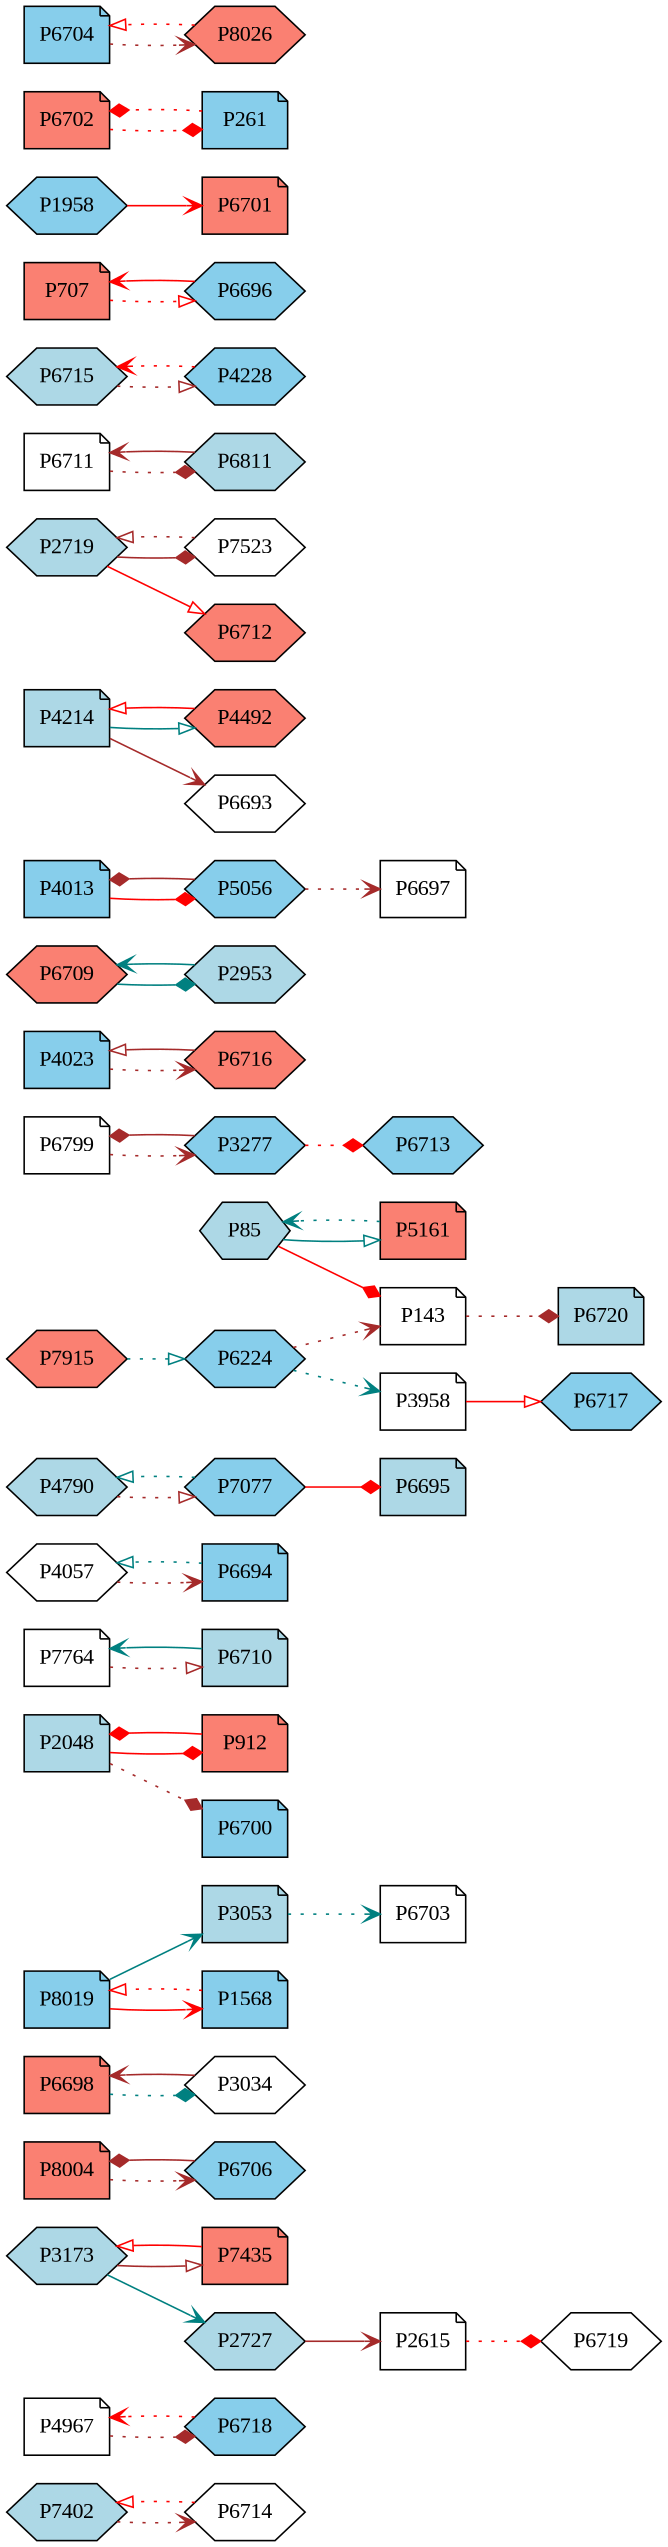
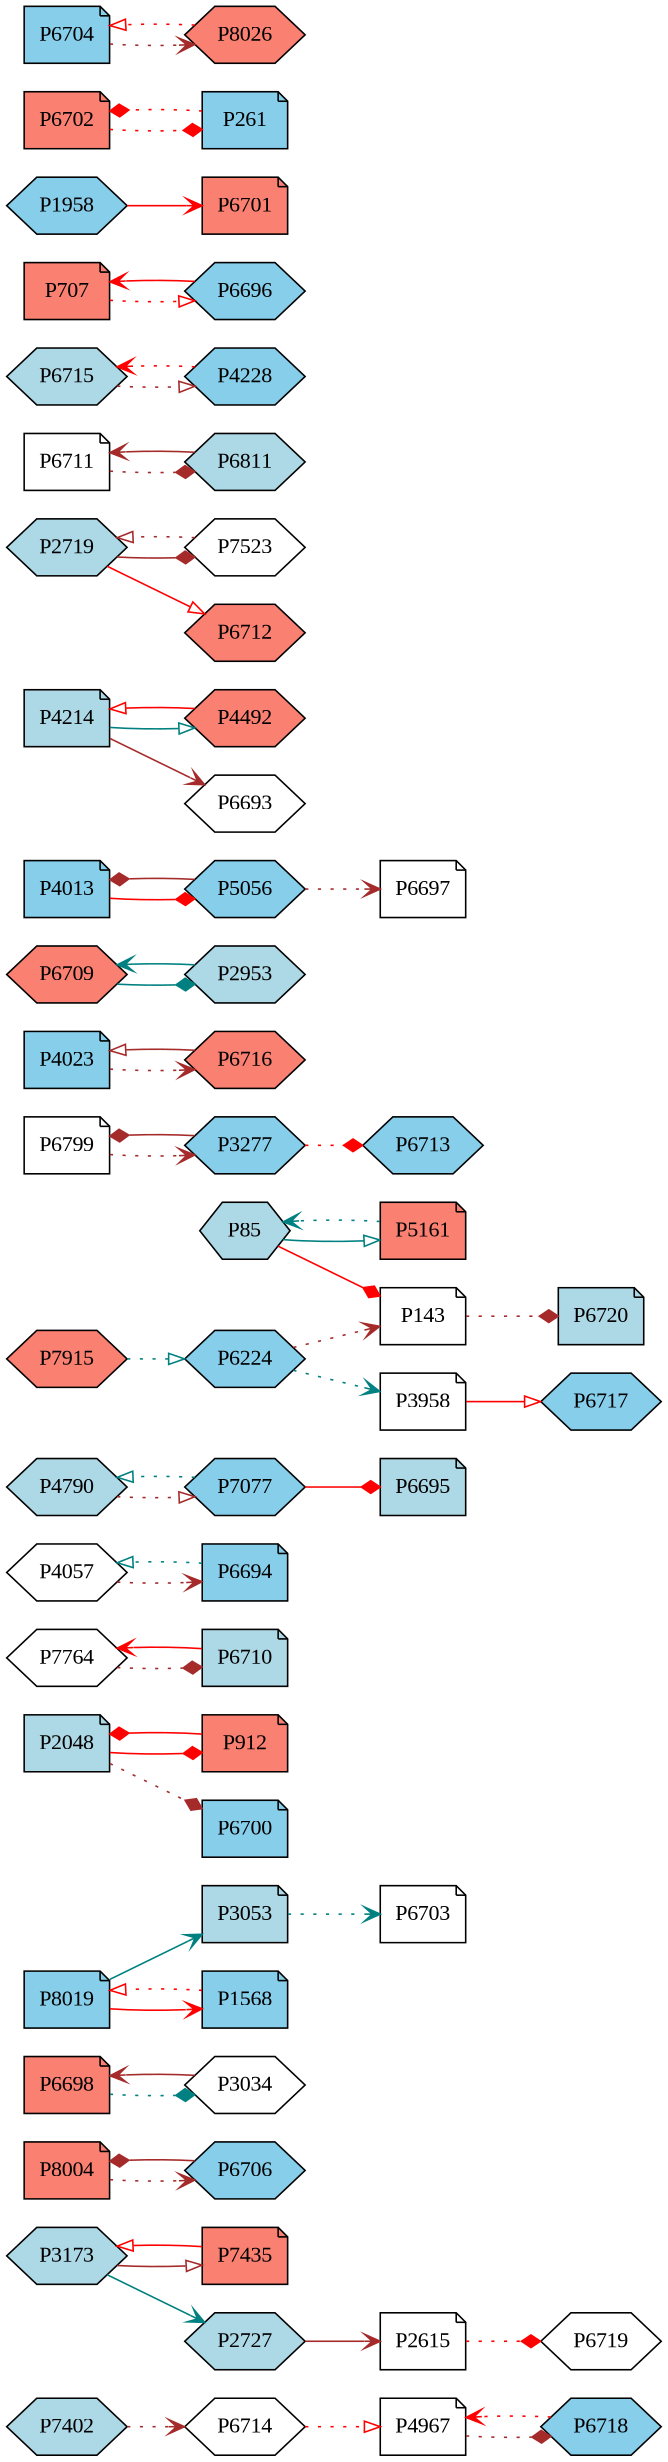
edge "P6710" -> "P7764": color teal -> red
node "P7764": shape note -> hexagon
edge "P7764" -> "P6710": arrowhead onormal -> diamond
edge "P6714" -> "P7402": now "P6714" -> "P4967"
